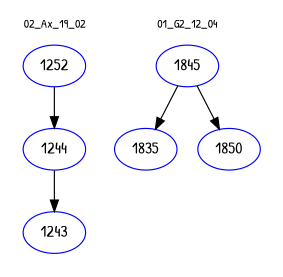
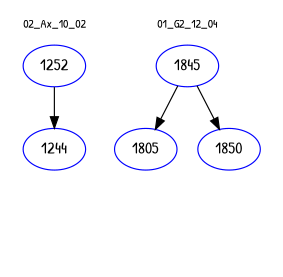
cluster "02_Ax_19_02": label "02_Ax_19_02" -> "02_Ax_10_02"
node "1835": label "1835" -> "1805"
node "1243": removed
